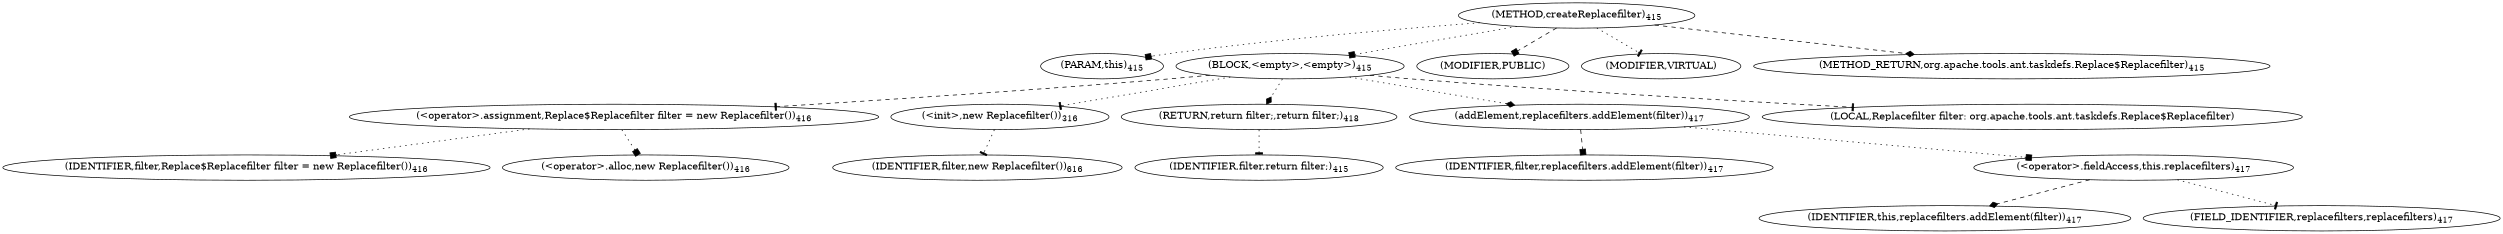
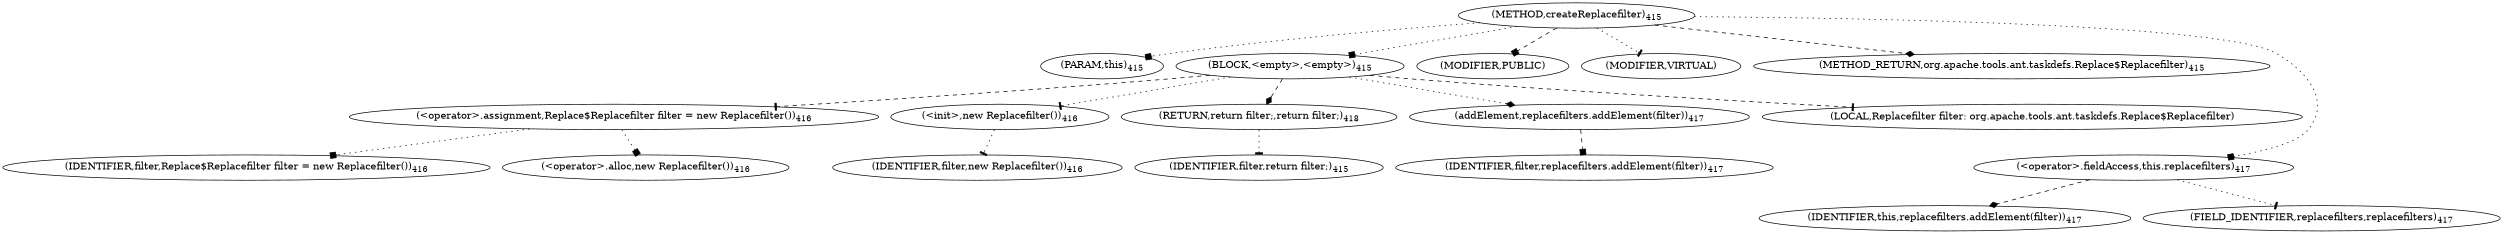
edge "(BLOCK,<empty>,<empty>)" -> "(RETURN,return filter;,return filter;)": style dotted -> dashed
node "(<init>,new Replacefilter())": text "316" -> "416"
edge "(addElement,replacefilters.addElement(filter))" -> "(<operator>.fieldAccess,this.replacefilters)": now "(METHOD,createReplacefilter)" -> "(<operator>.fieldAccess,this.replacefilters)"
node "(IDENTIFIER,filter,new Replacefilter())": text "616" -> "416"
